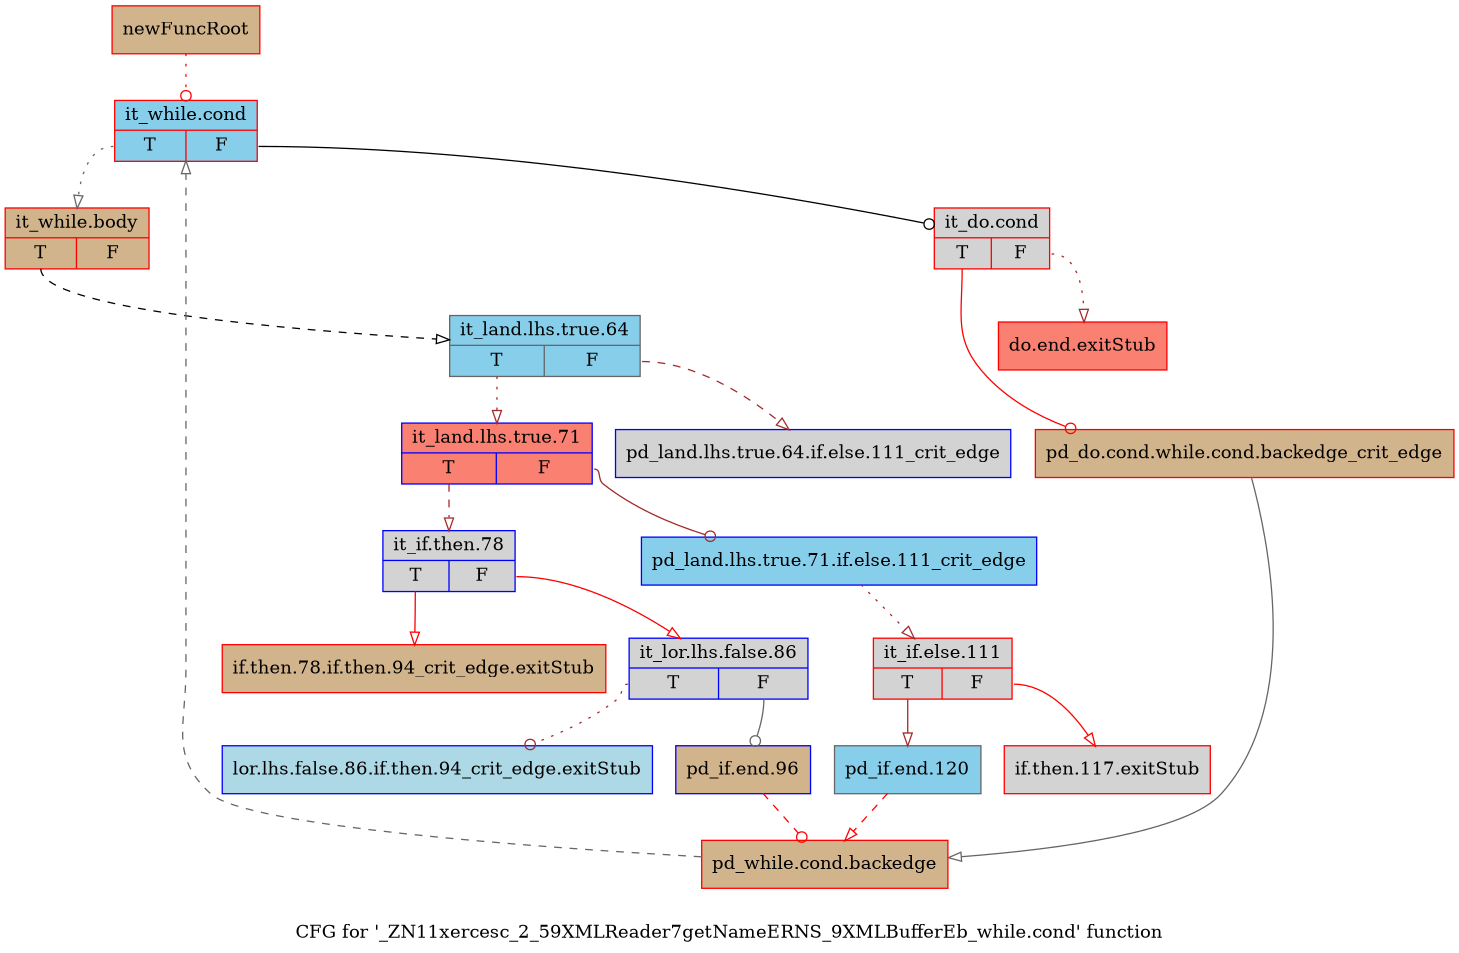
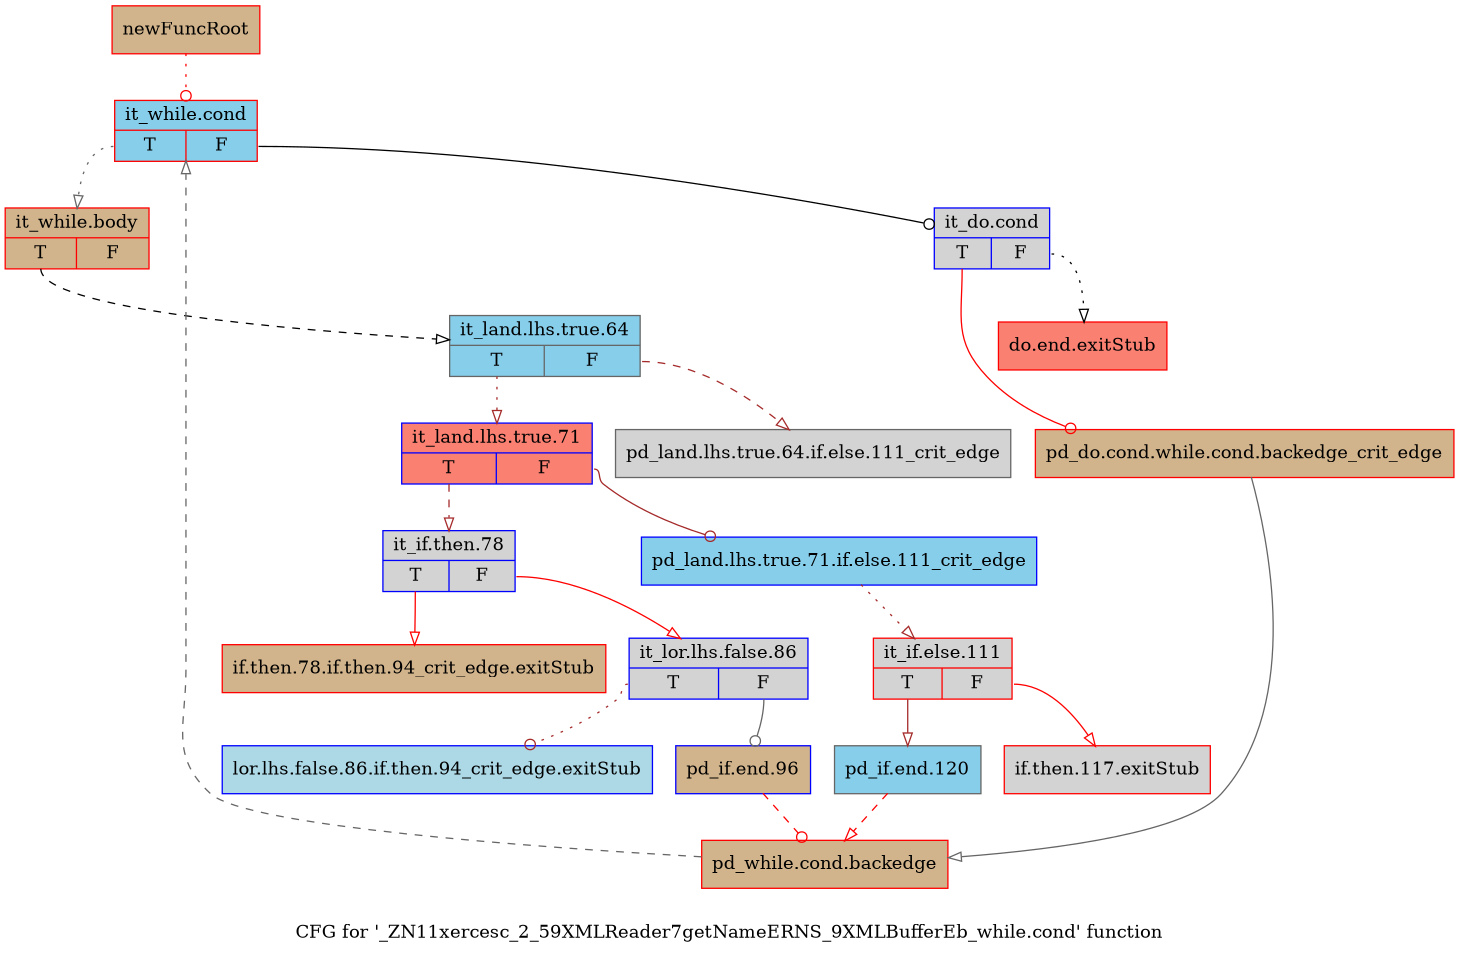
node "it_do.cond": color red -> blue
edge "it_do.cond" -> "do.end.exitStub": color brown -> black
node "pd_land.lhs.true.64.if.else.111_crit_edge": color blue -> gray40
